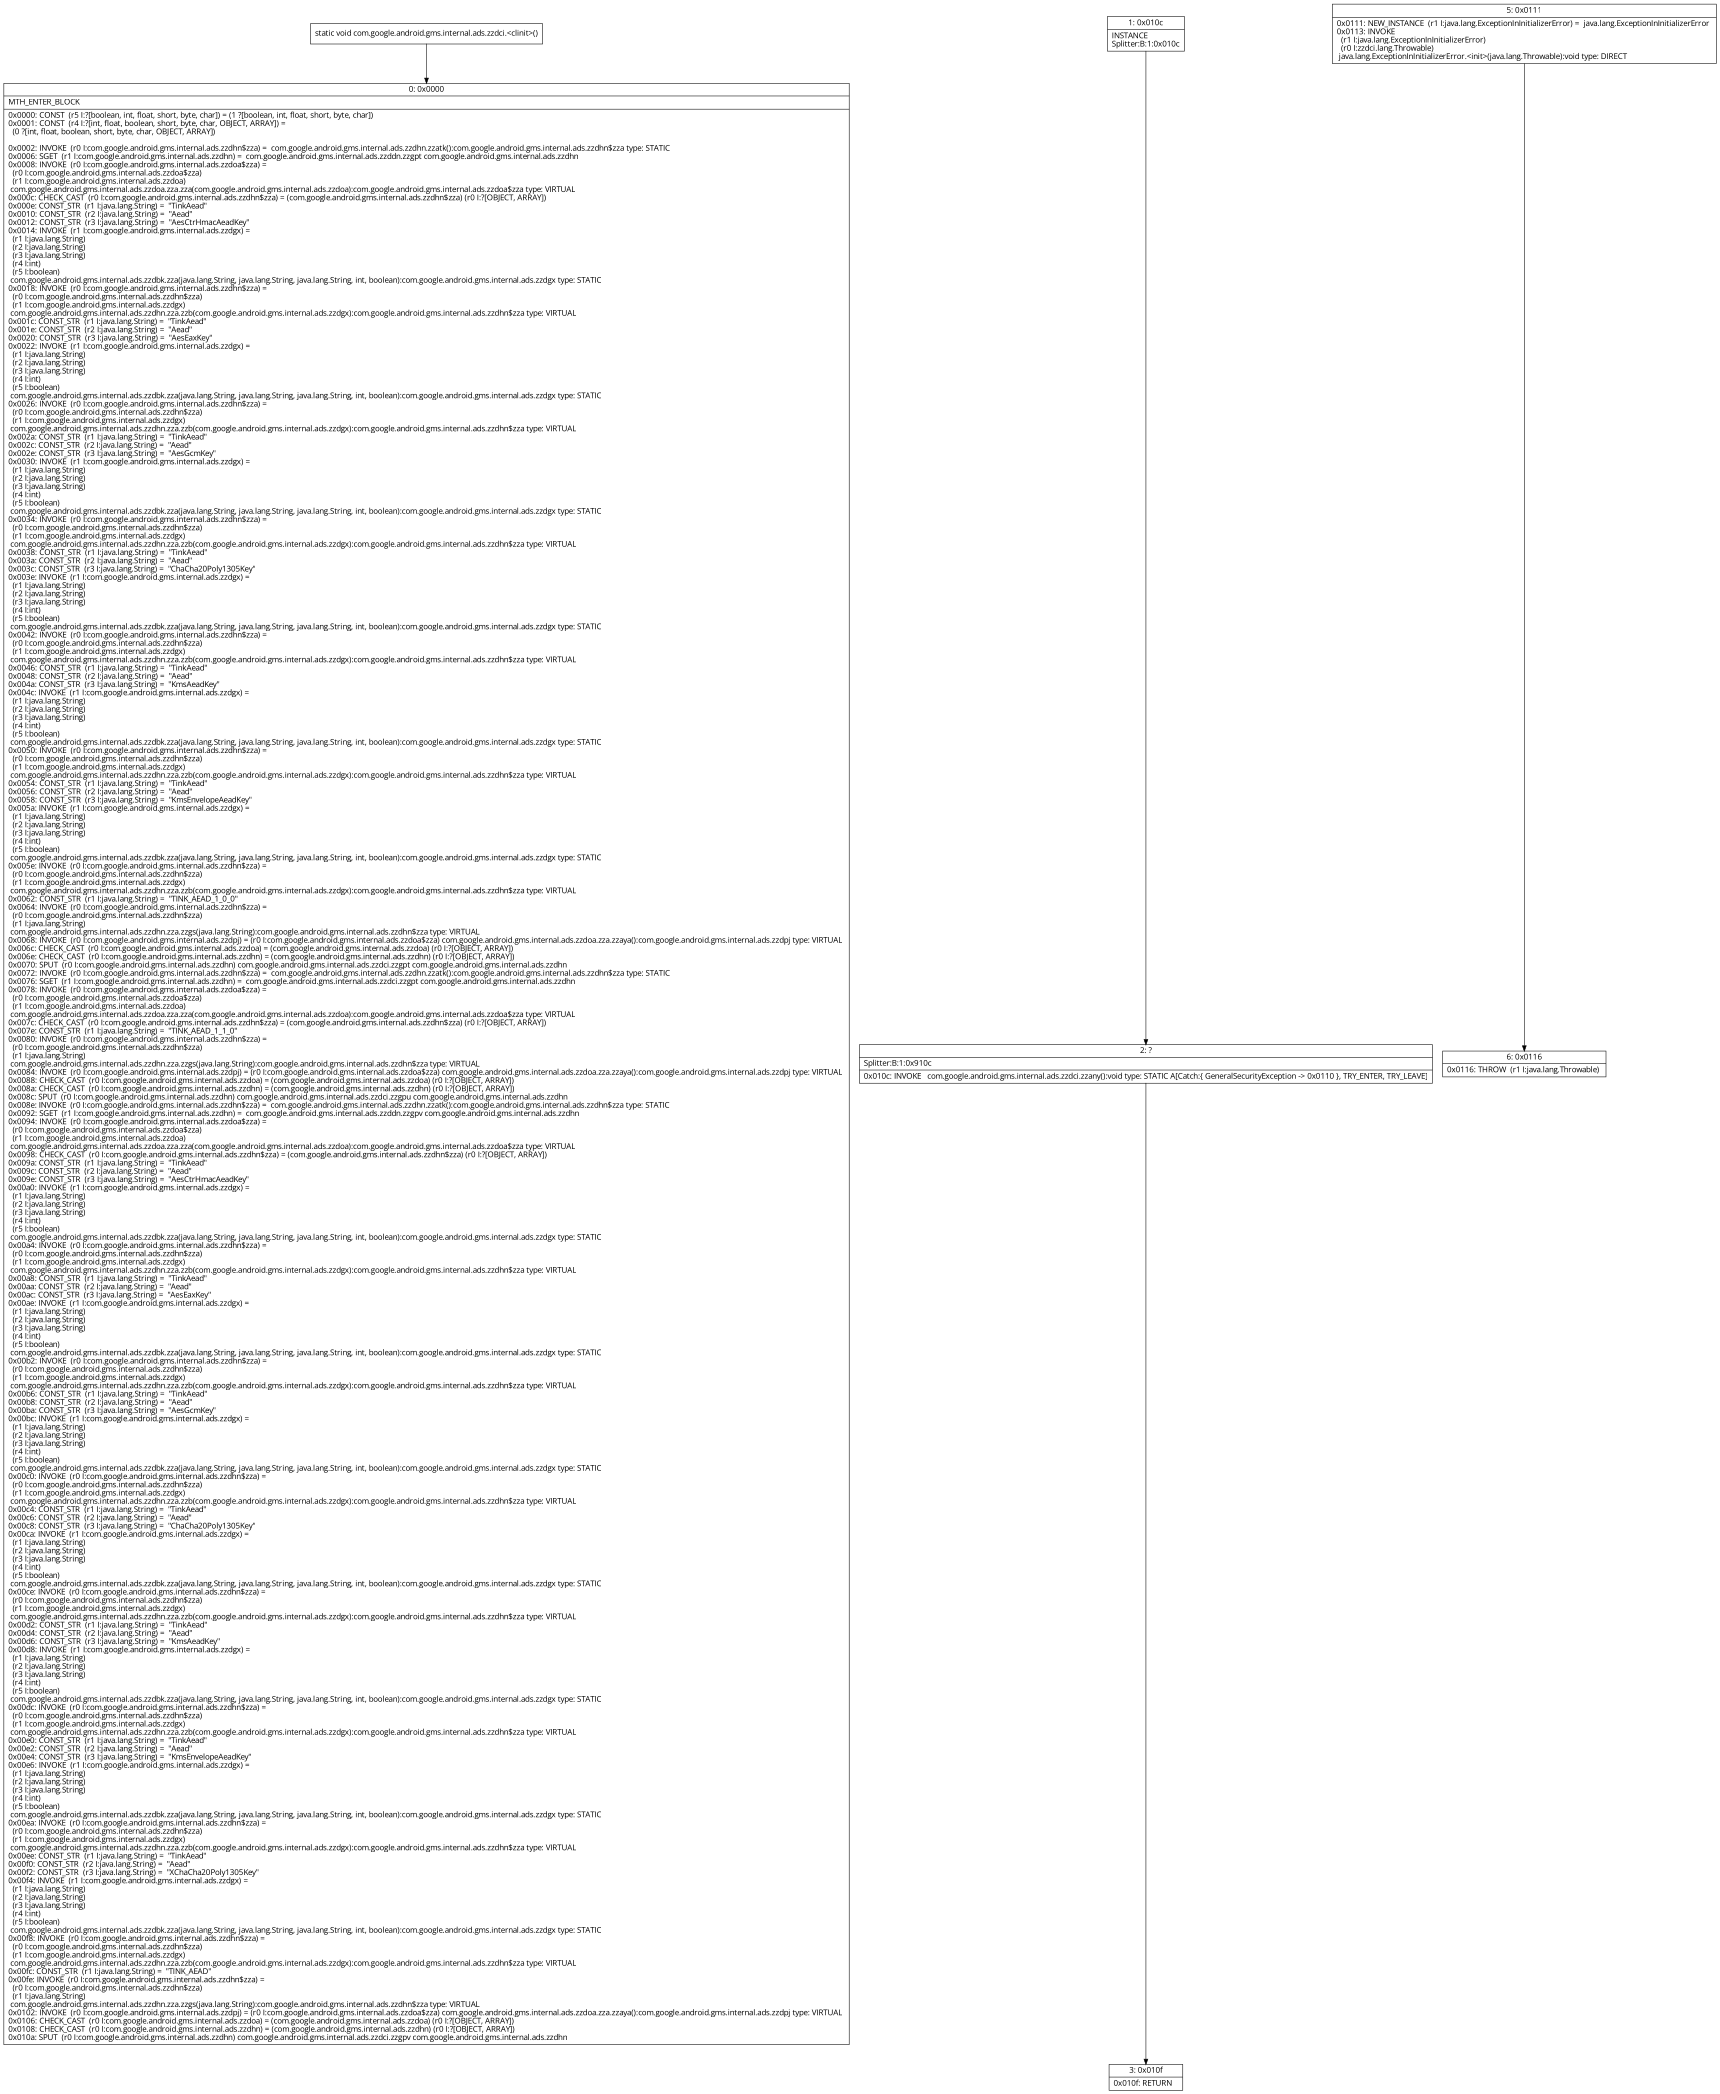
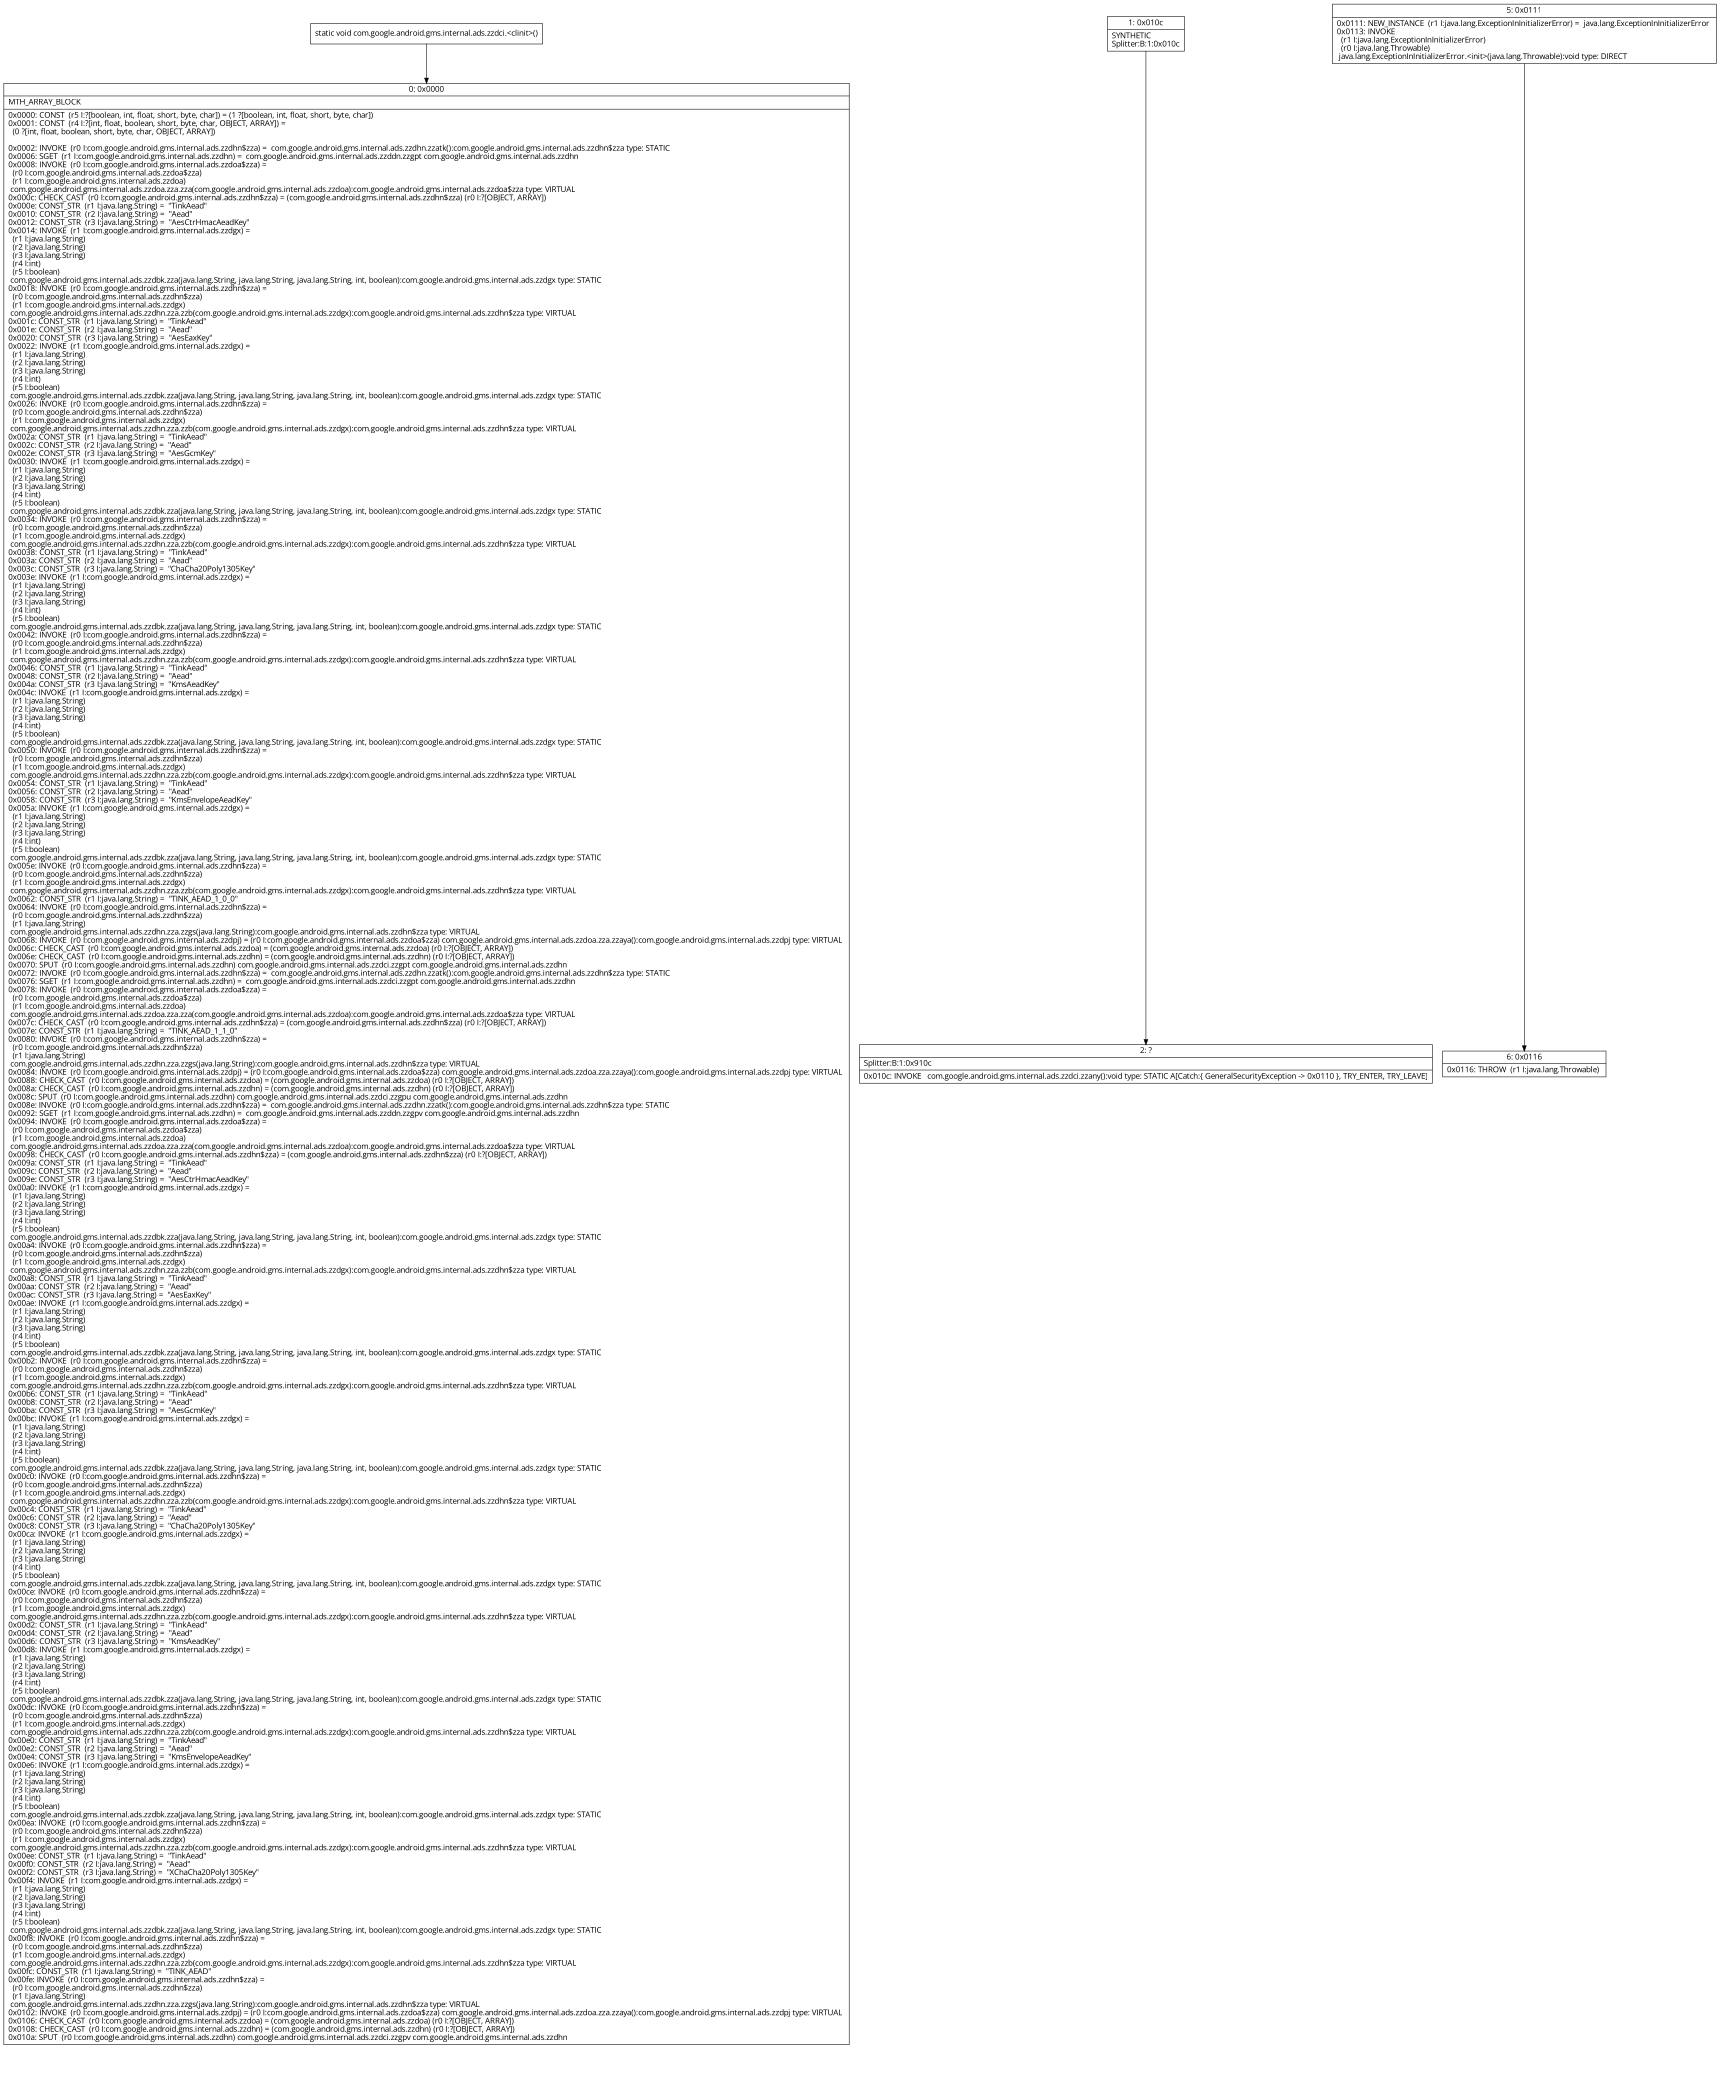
node "1: 0x010c": text "INSTANCE" -> "SYNTHETIC"
node "5: 0x0111": text "(r0 I:zzdci.lang.Throwable)" -> "(r0 I:java.lang.Throwable)"
node "0: 0x0000": text "MTH_ENTER_BLOCK" -> "MTH_ARRAY_BLOCK"
node "3: 0x010f": removed
